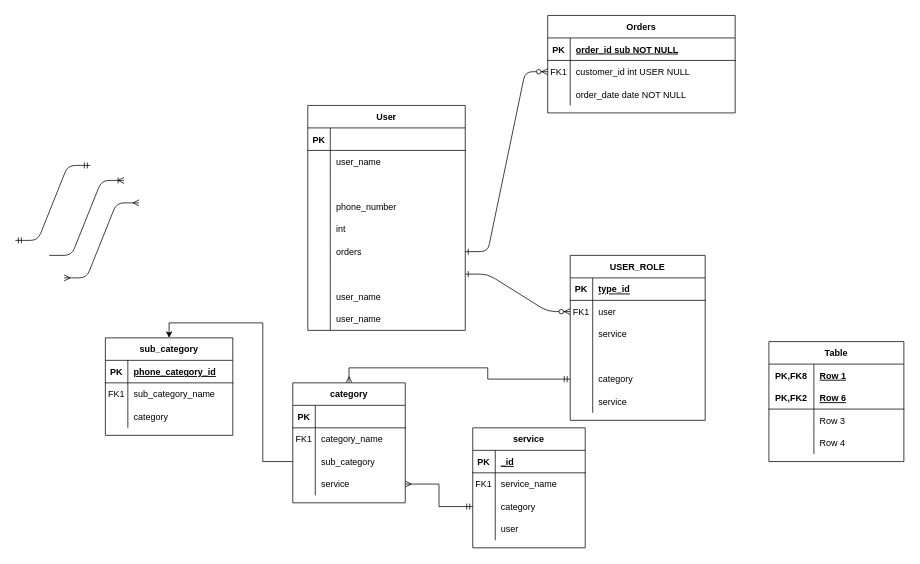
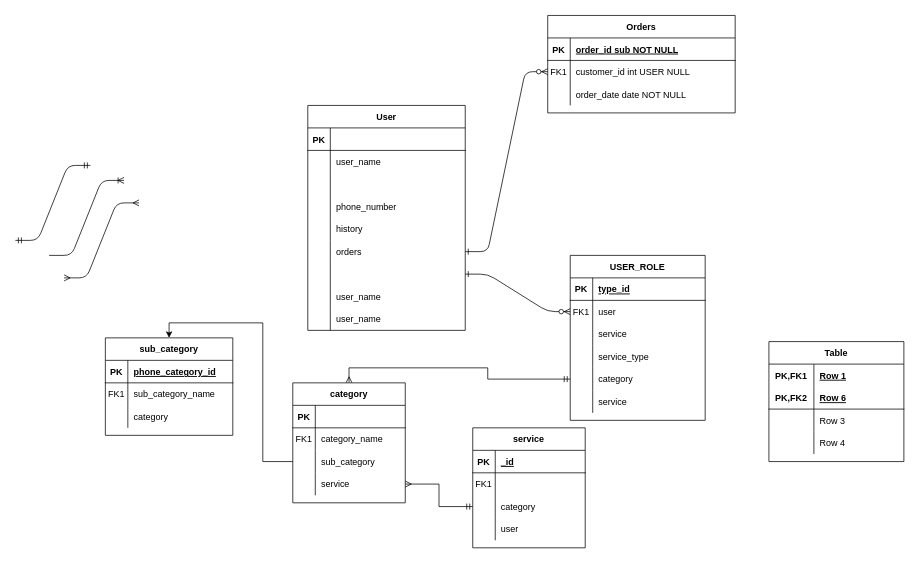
node "int": label "int" -> "history"
node "service_type": added
node "PK,FK8": label "PK,FK8" -> "PK,FK1"
node "service_name": removed
